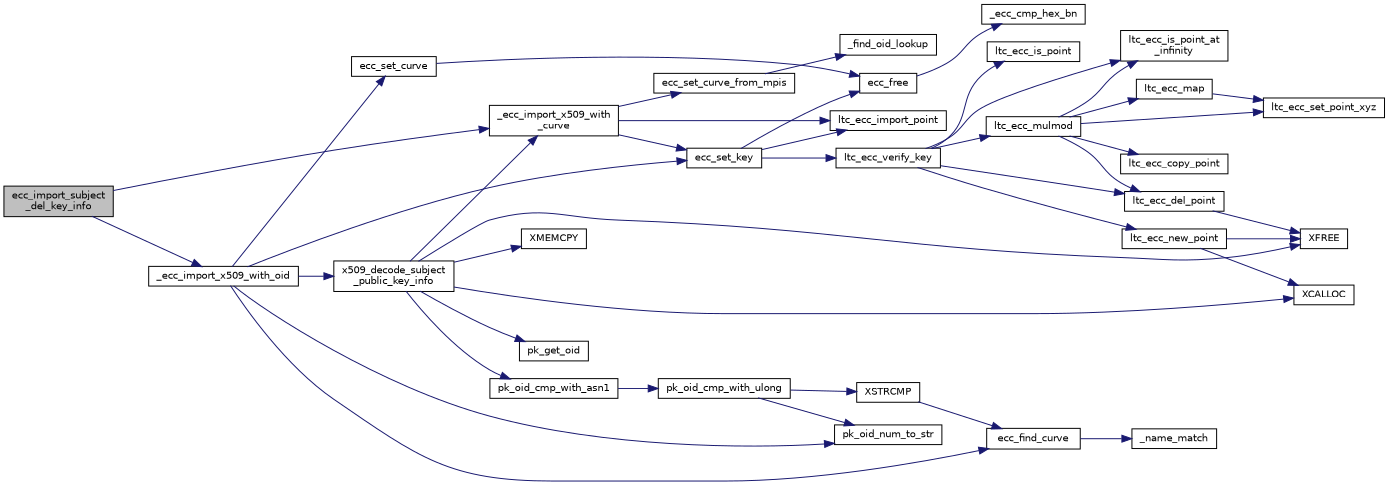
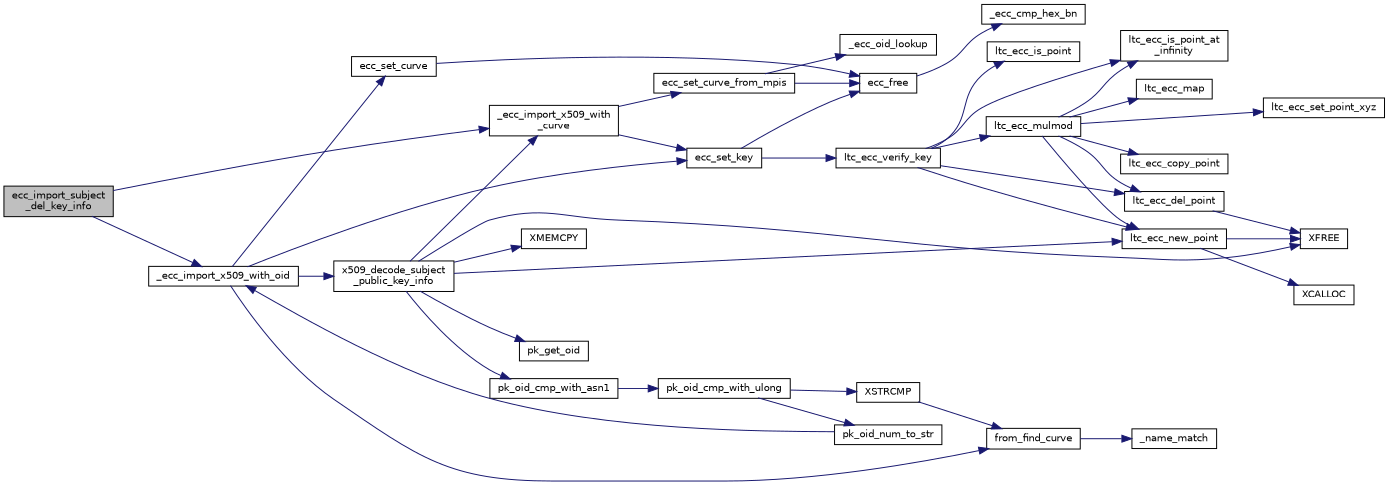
node "_find_oid_lookup": label "_find_oid_lookup" -> "_ecc_oid_lookup"
edge "ecc_set_curve_from_mpis" -> "ecc_free": added
edge "ltc_ecc_map" -> "ltc_ecc_set_point_xyz": removed
node "ltc_ecc_import_point": removed
edge "ltc_ecc_mulmod" -> "ltc_ecc_new_point": added
edge "x509_decode_subject _public_key_info" -> "XCALLOC": now "x509_decode_subject _public_key_info" -> "ltc_ecc_new_point"
edge "_ecc_import_x509_with_oid" -> "pk_oid_num_to_str": reversed
node "ecc_find_curve": label "ecc_find_curve" -> "from_find_curve"
